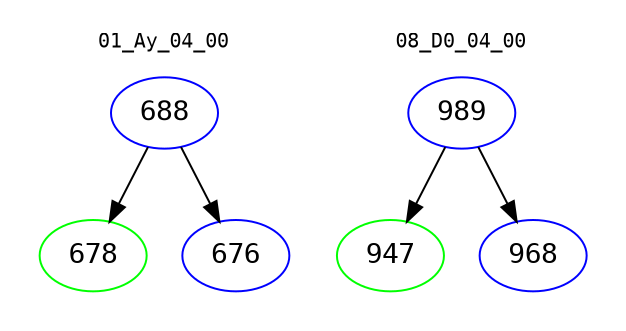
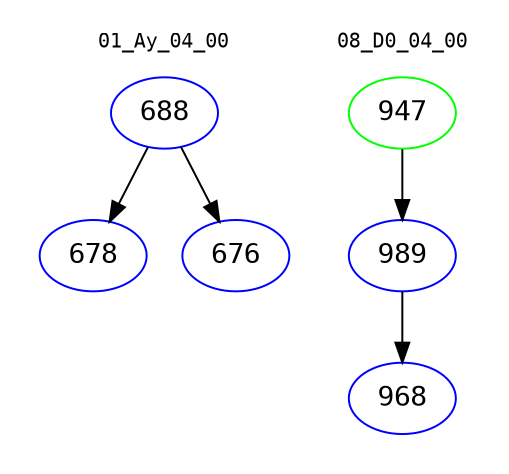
edge "989" -> "947": reversed
node "678": color green -> blue
